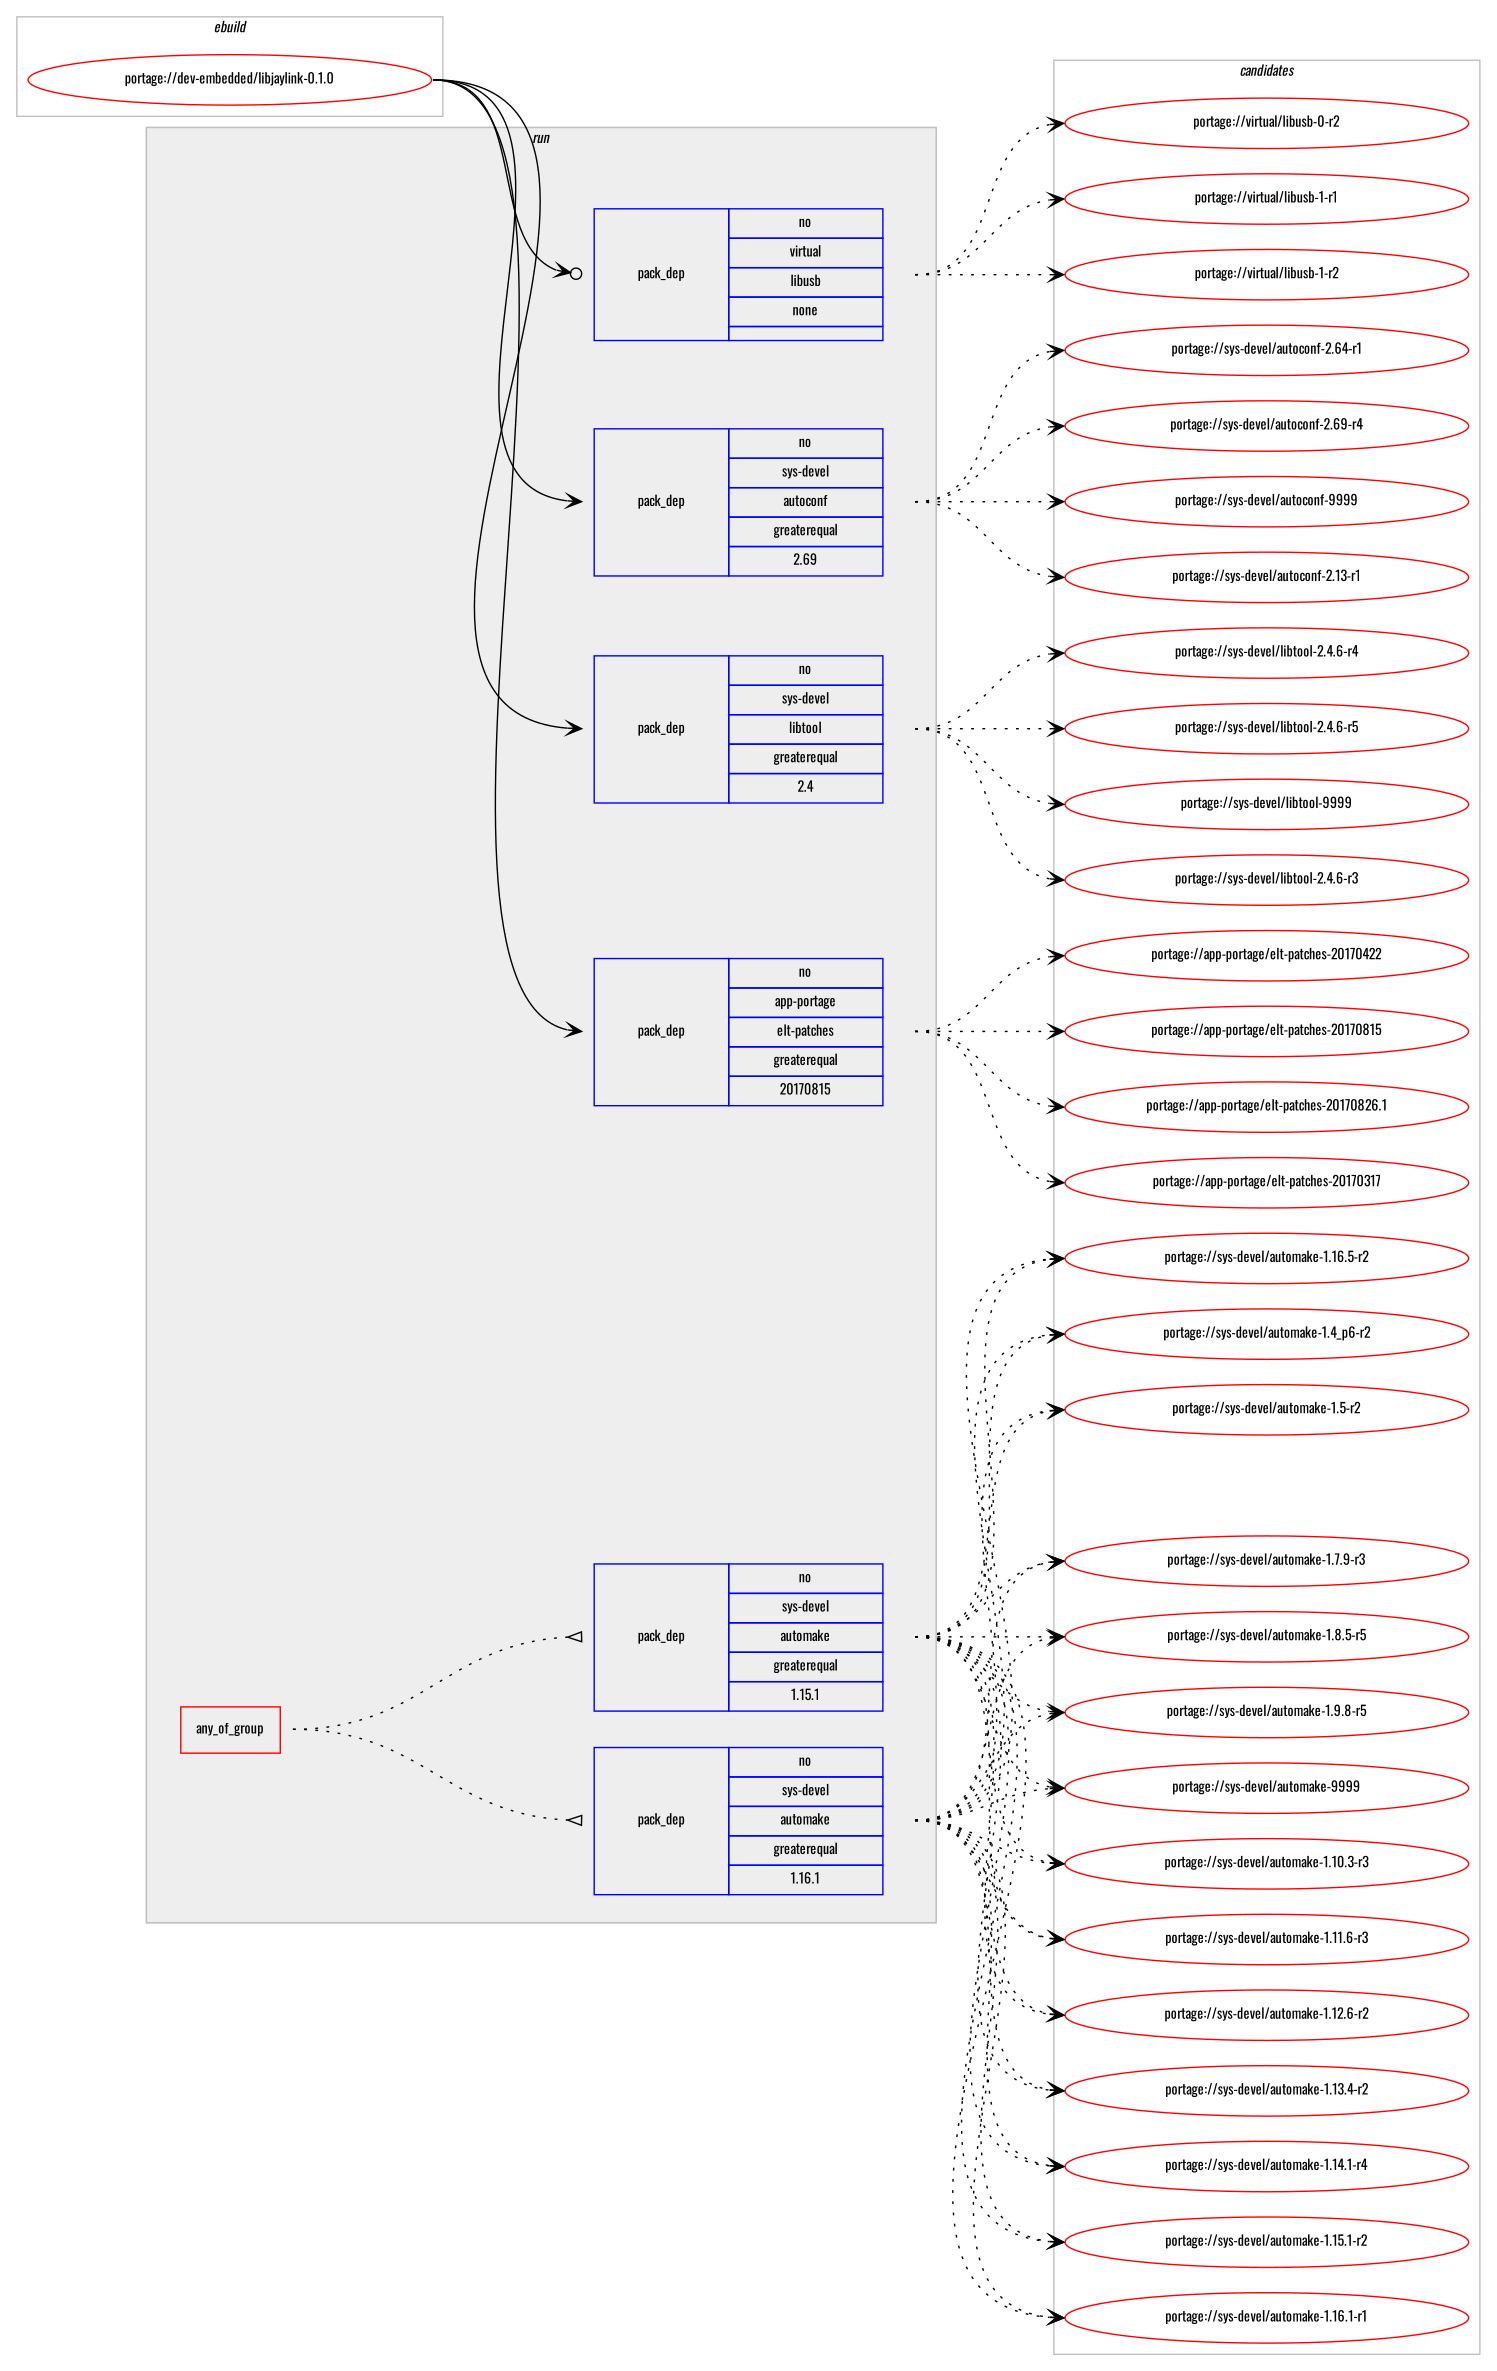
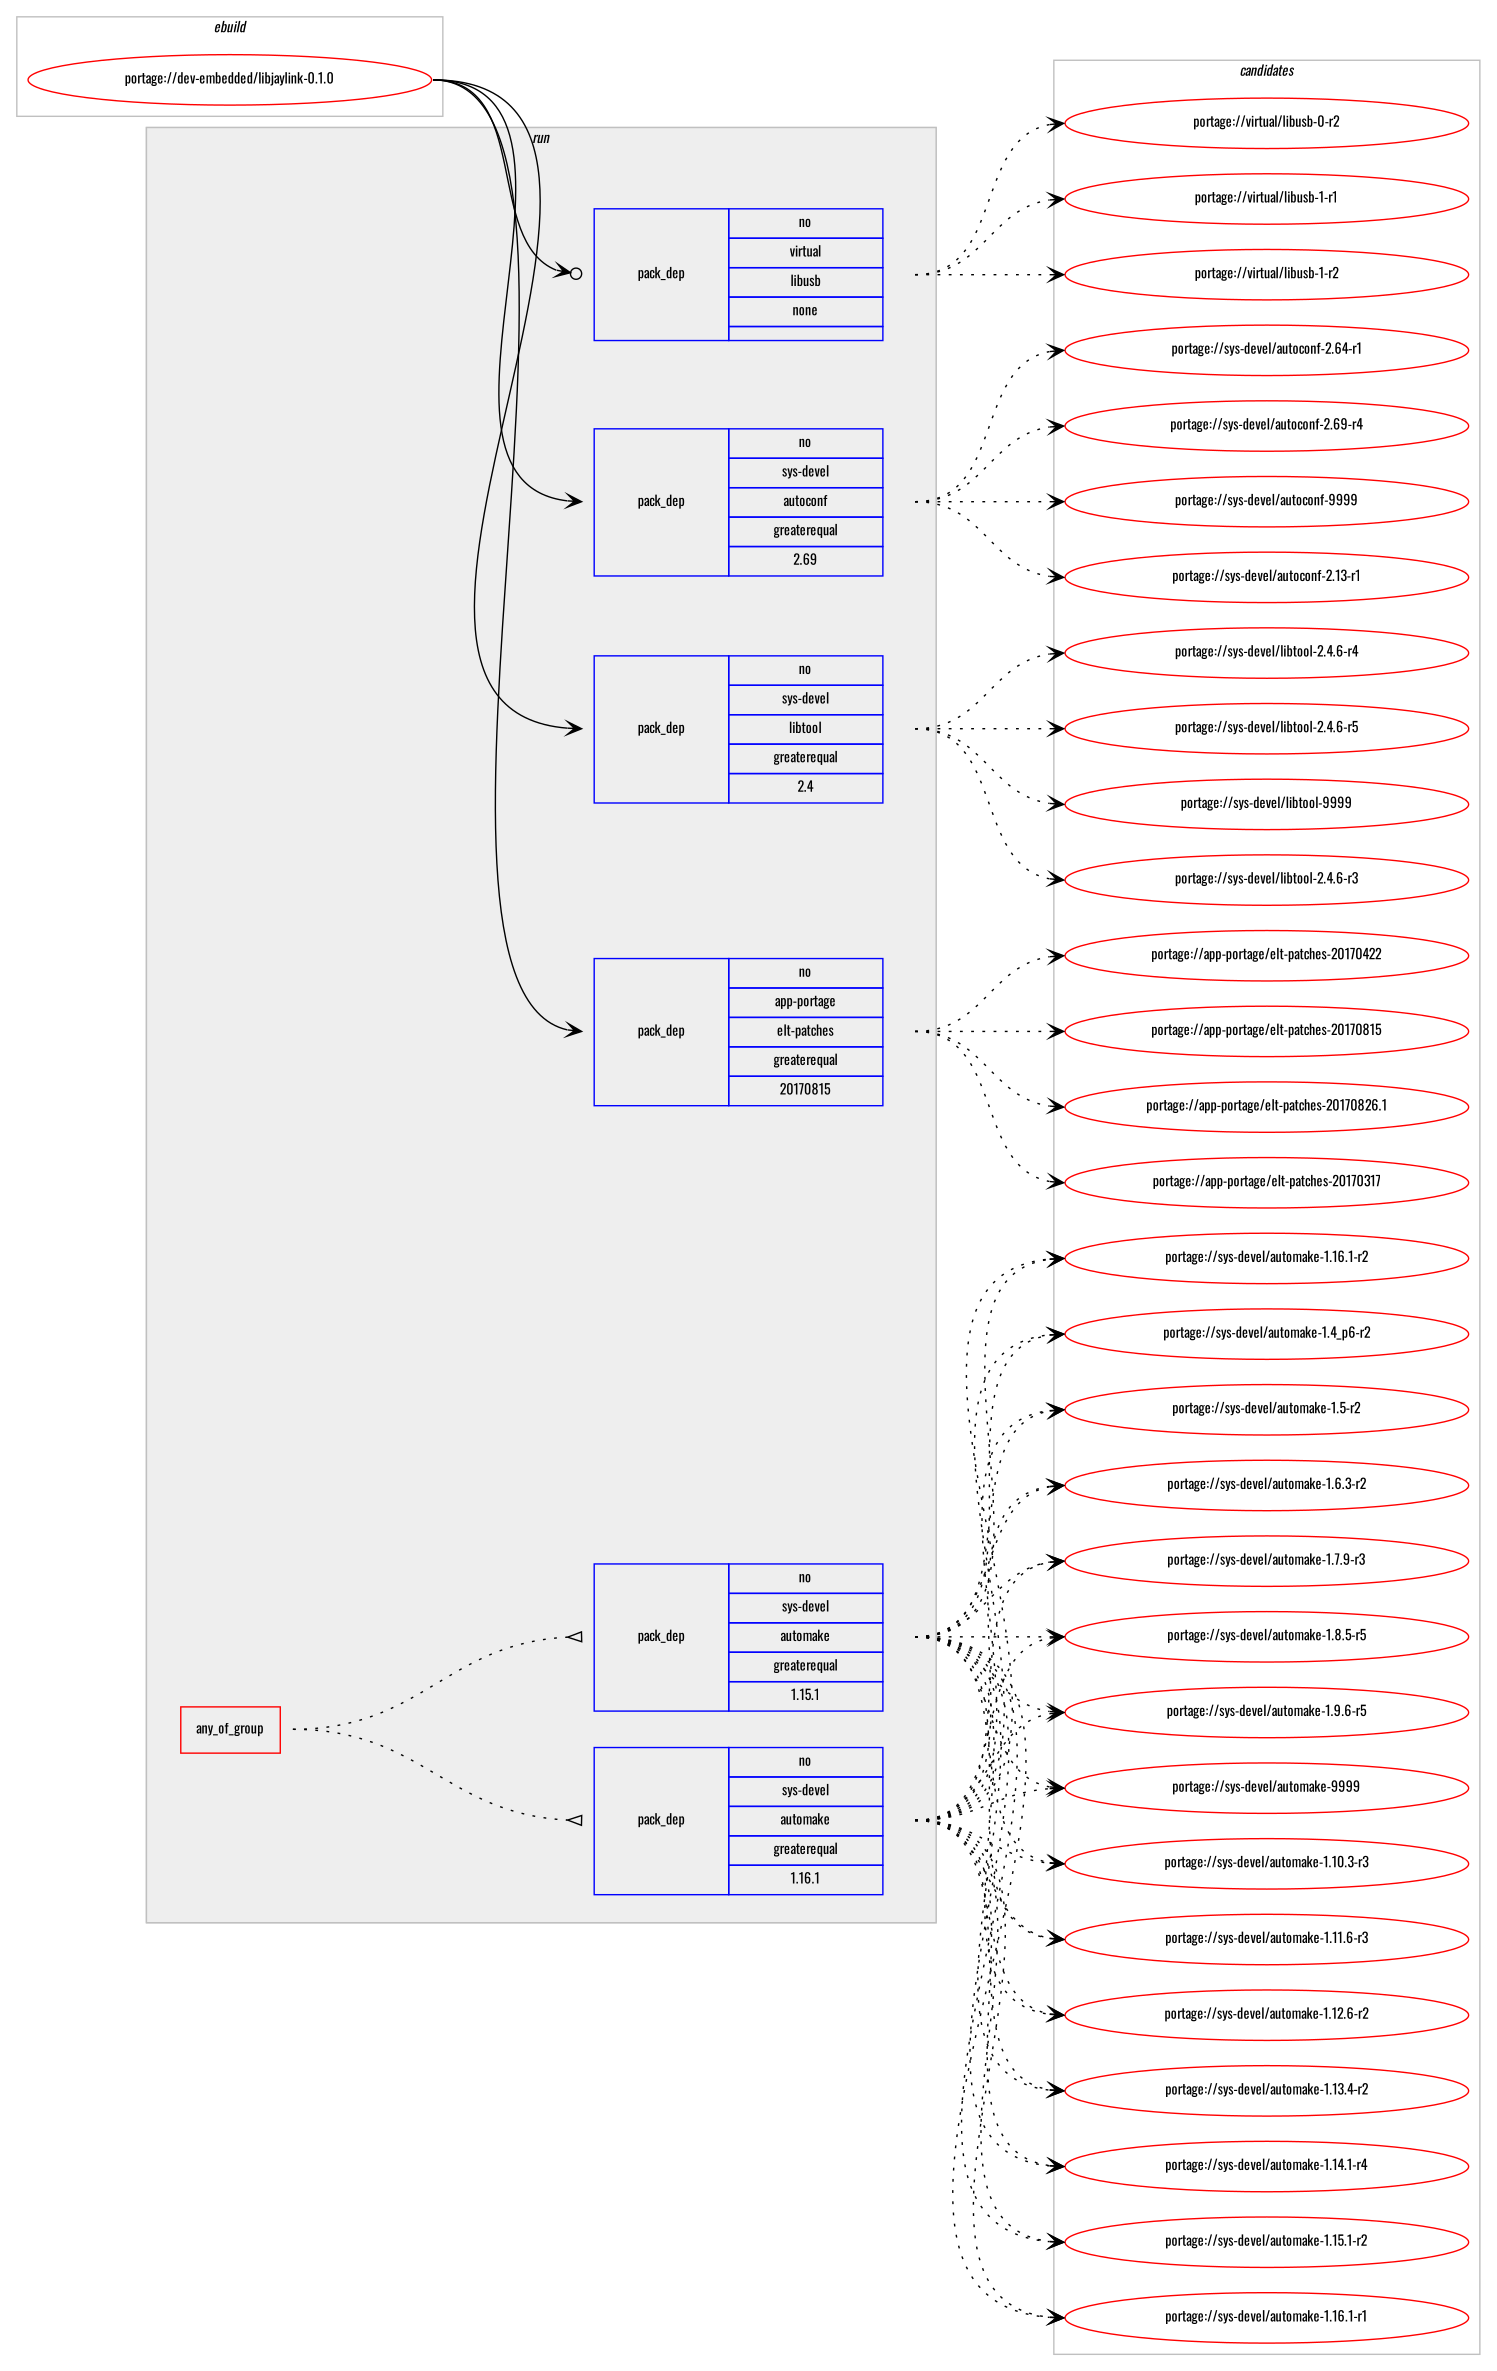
node "portage://sys-devel/automake-1.16.5-r2": label "portage://sys-devel/automake-1.16.5-r2" -> "portage://sys-devel/automake-1.16.1-r2"
node "portage://sys-devel/automake-1.6.3-r2": added
node "portage://sys-devel/automake-1.9.8-r5": label "portage://sys-devel/automake-1.9.8-r5" -> "portage://sys-devel/automake-1.9.6-r5"
